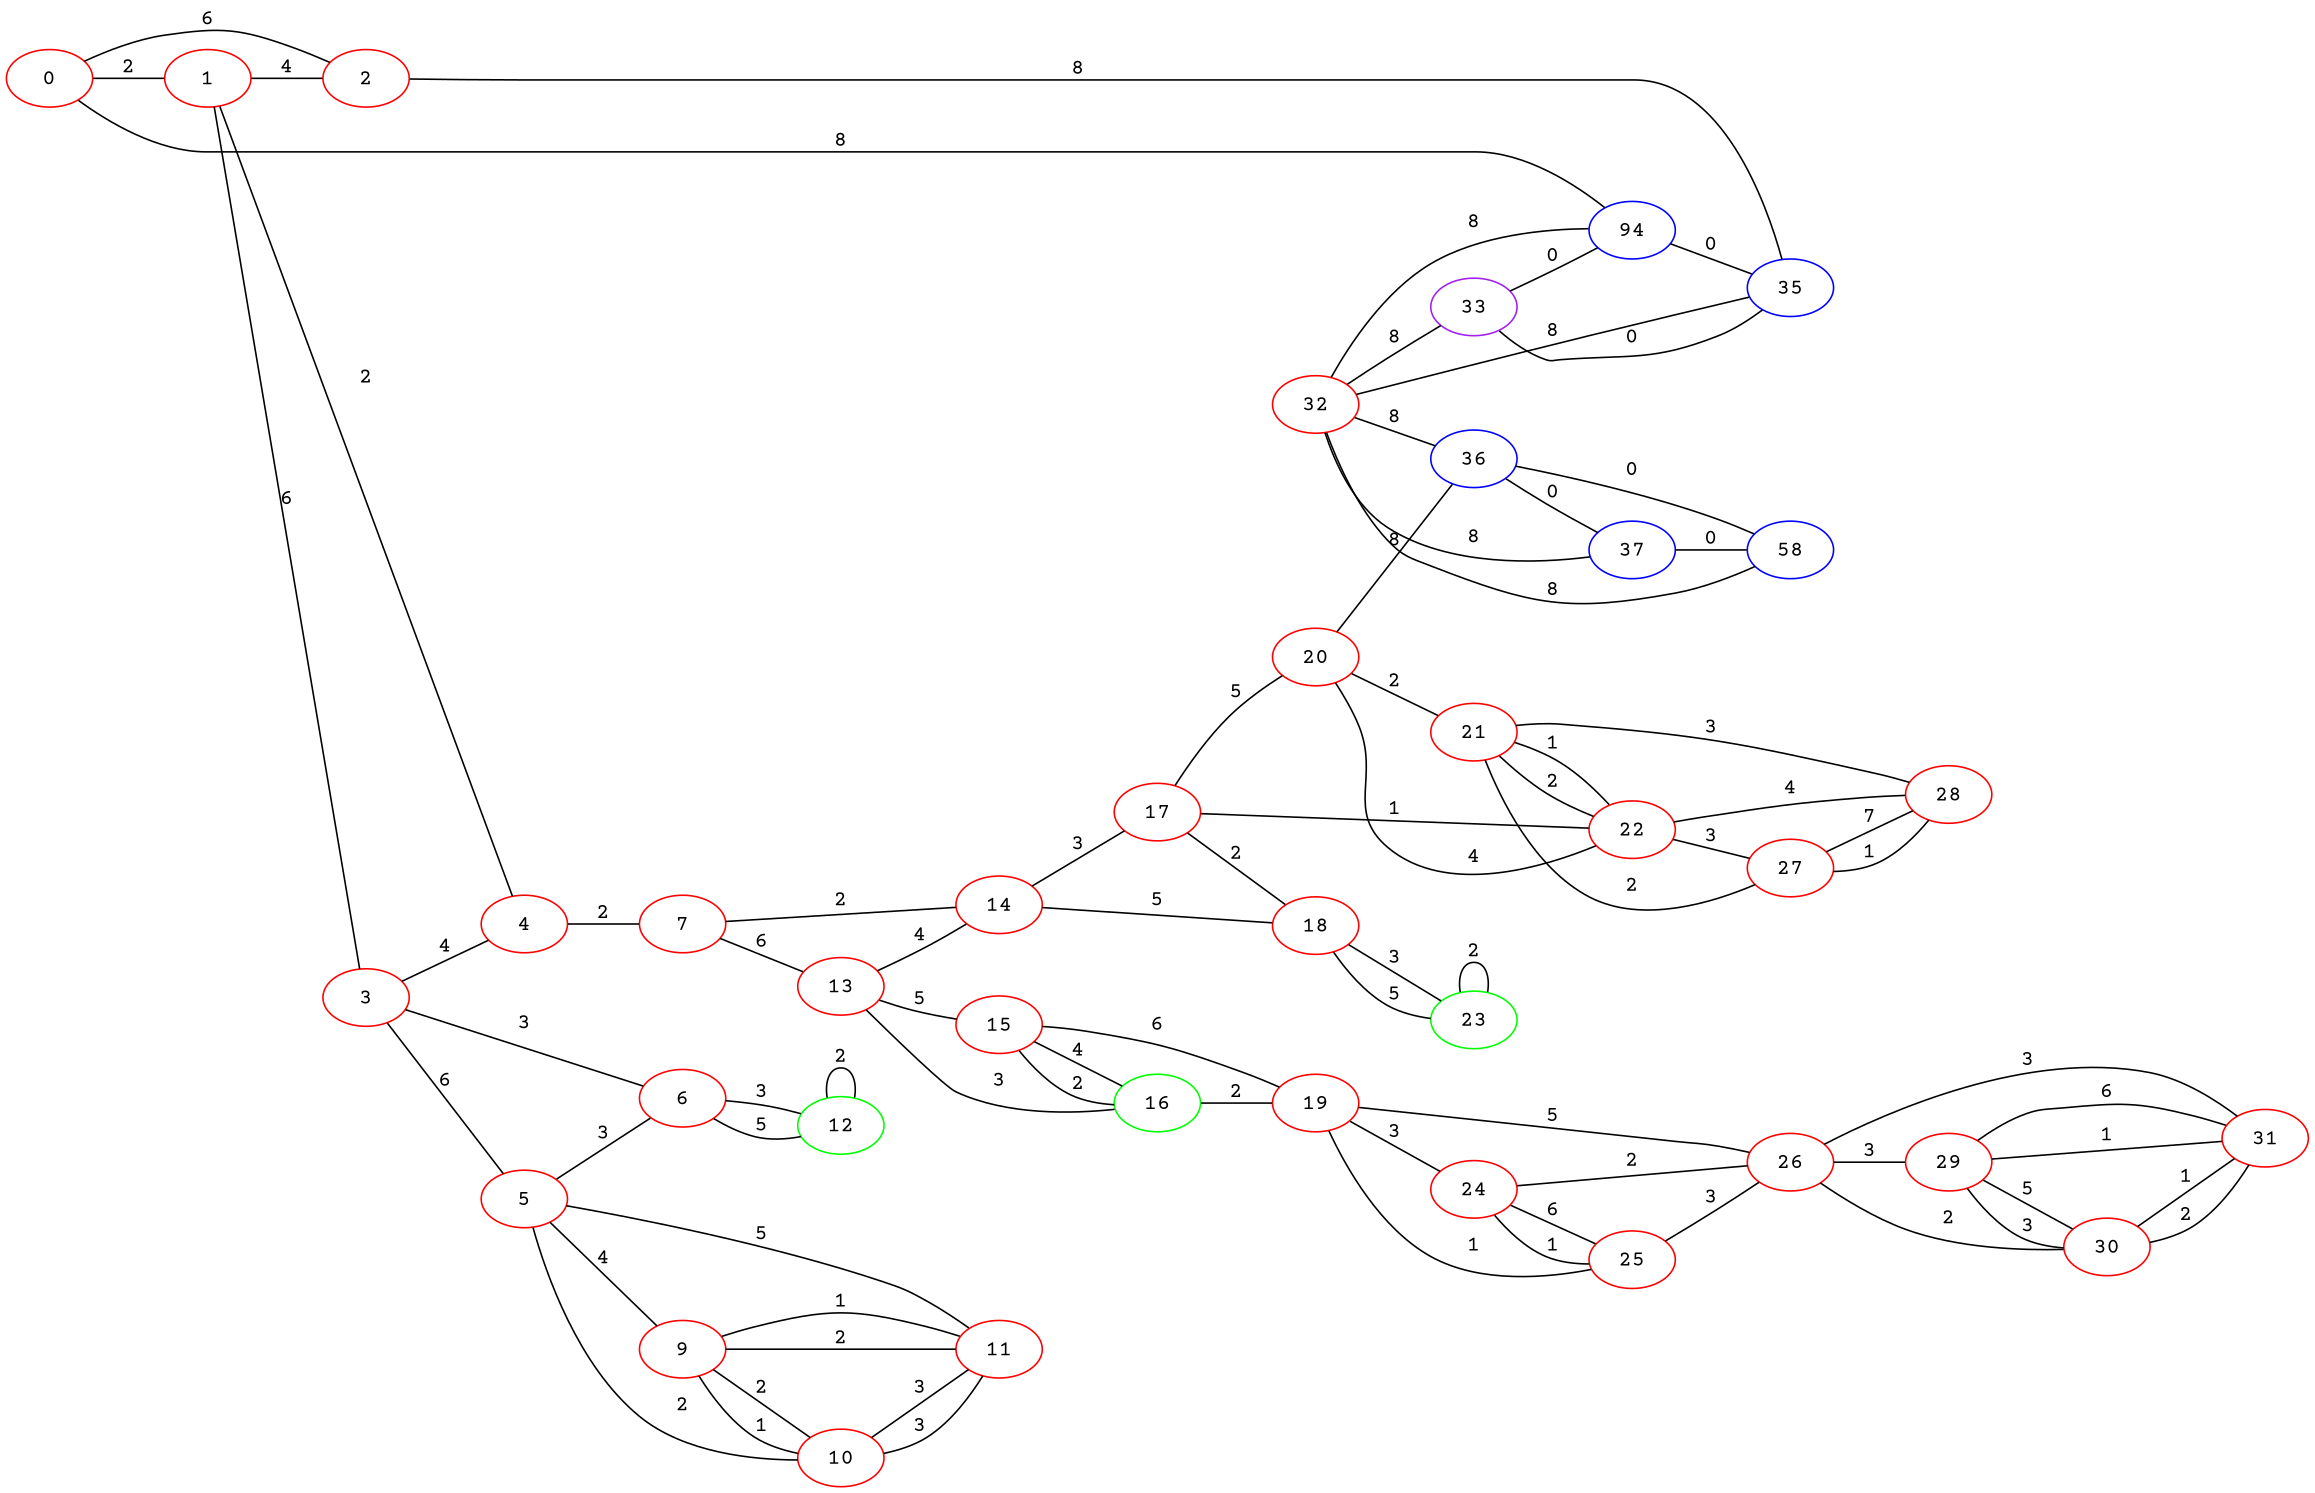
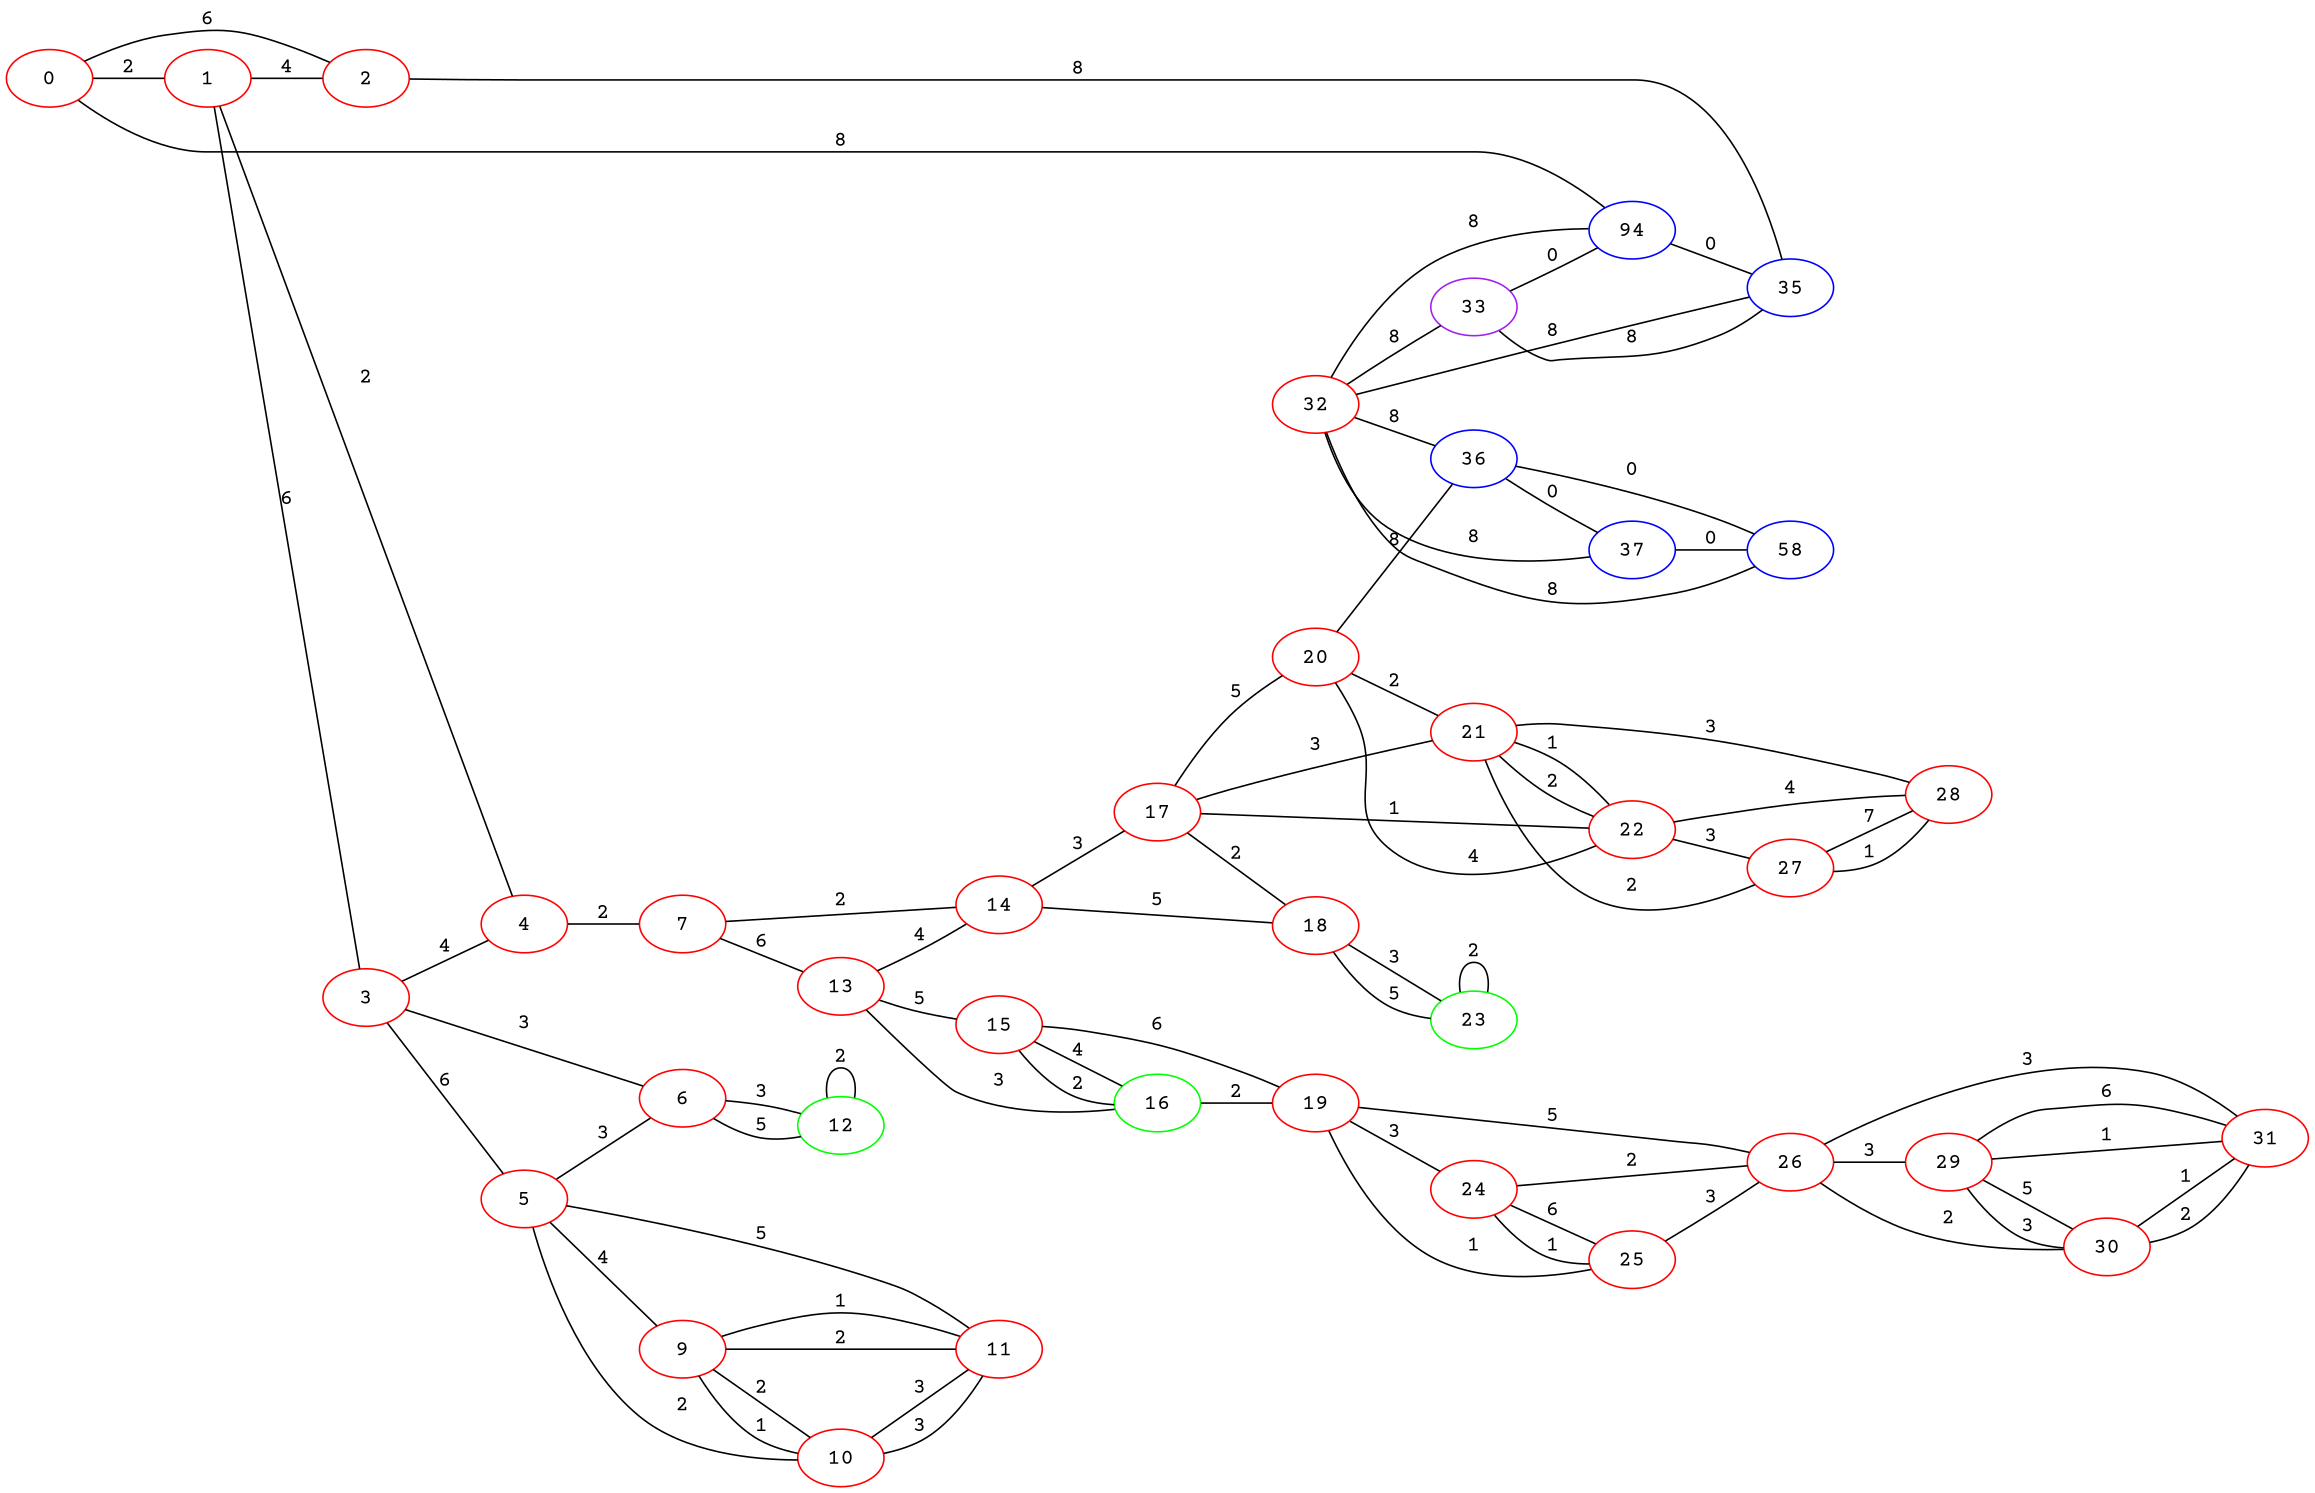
edge "35" -- "33": label "0" -> "8"
edge "21" -- "17": added, label "3"
